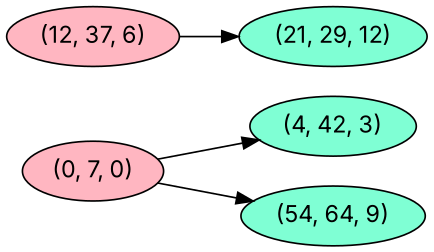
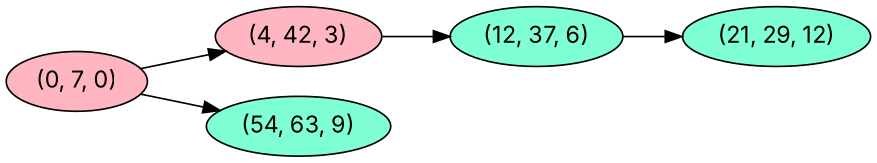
node "(12, 37, 6)": fillcolor lightpink -> aquamarine
edge "(4, 42, 3)" -> "(12, 37, 6)": added
node "(4, 42, 3)": fillcolor aquamarine -> lightpink
node "(54, 64, 9)": label "(54, 64, 9)" -> "(54, 63, 9)"
